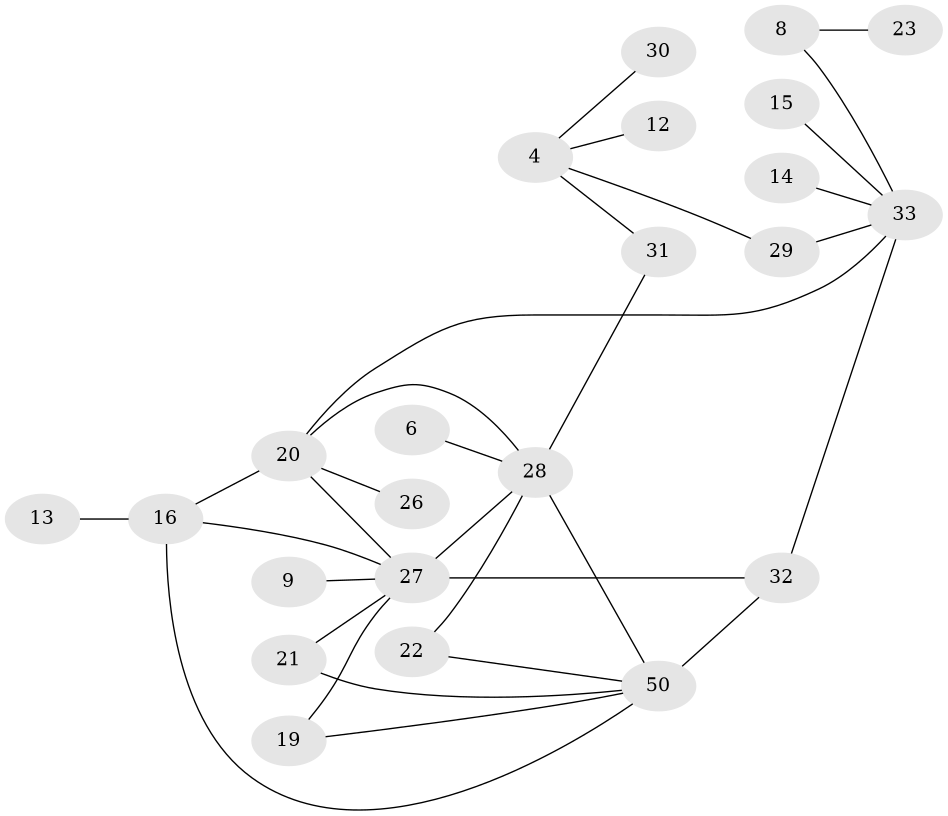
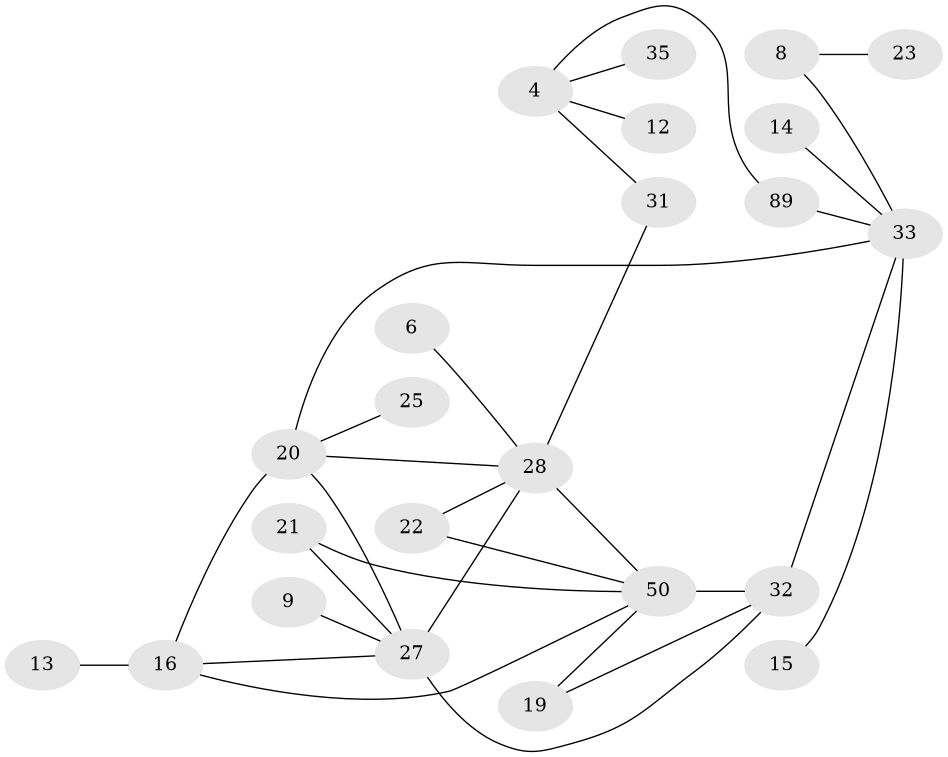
node "30": label "30" -> "35"
node "29": label "29" -> "89"
node "26": label "26" -> "25"
edge "27" -- "19": now "32" -- "19"
